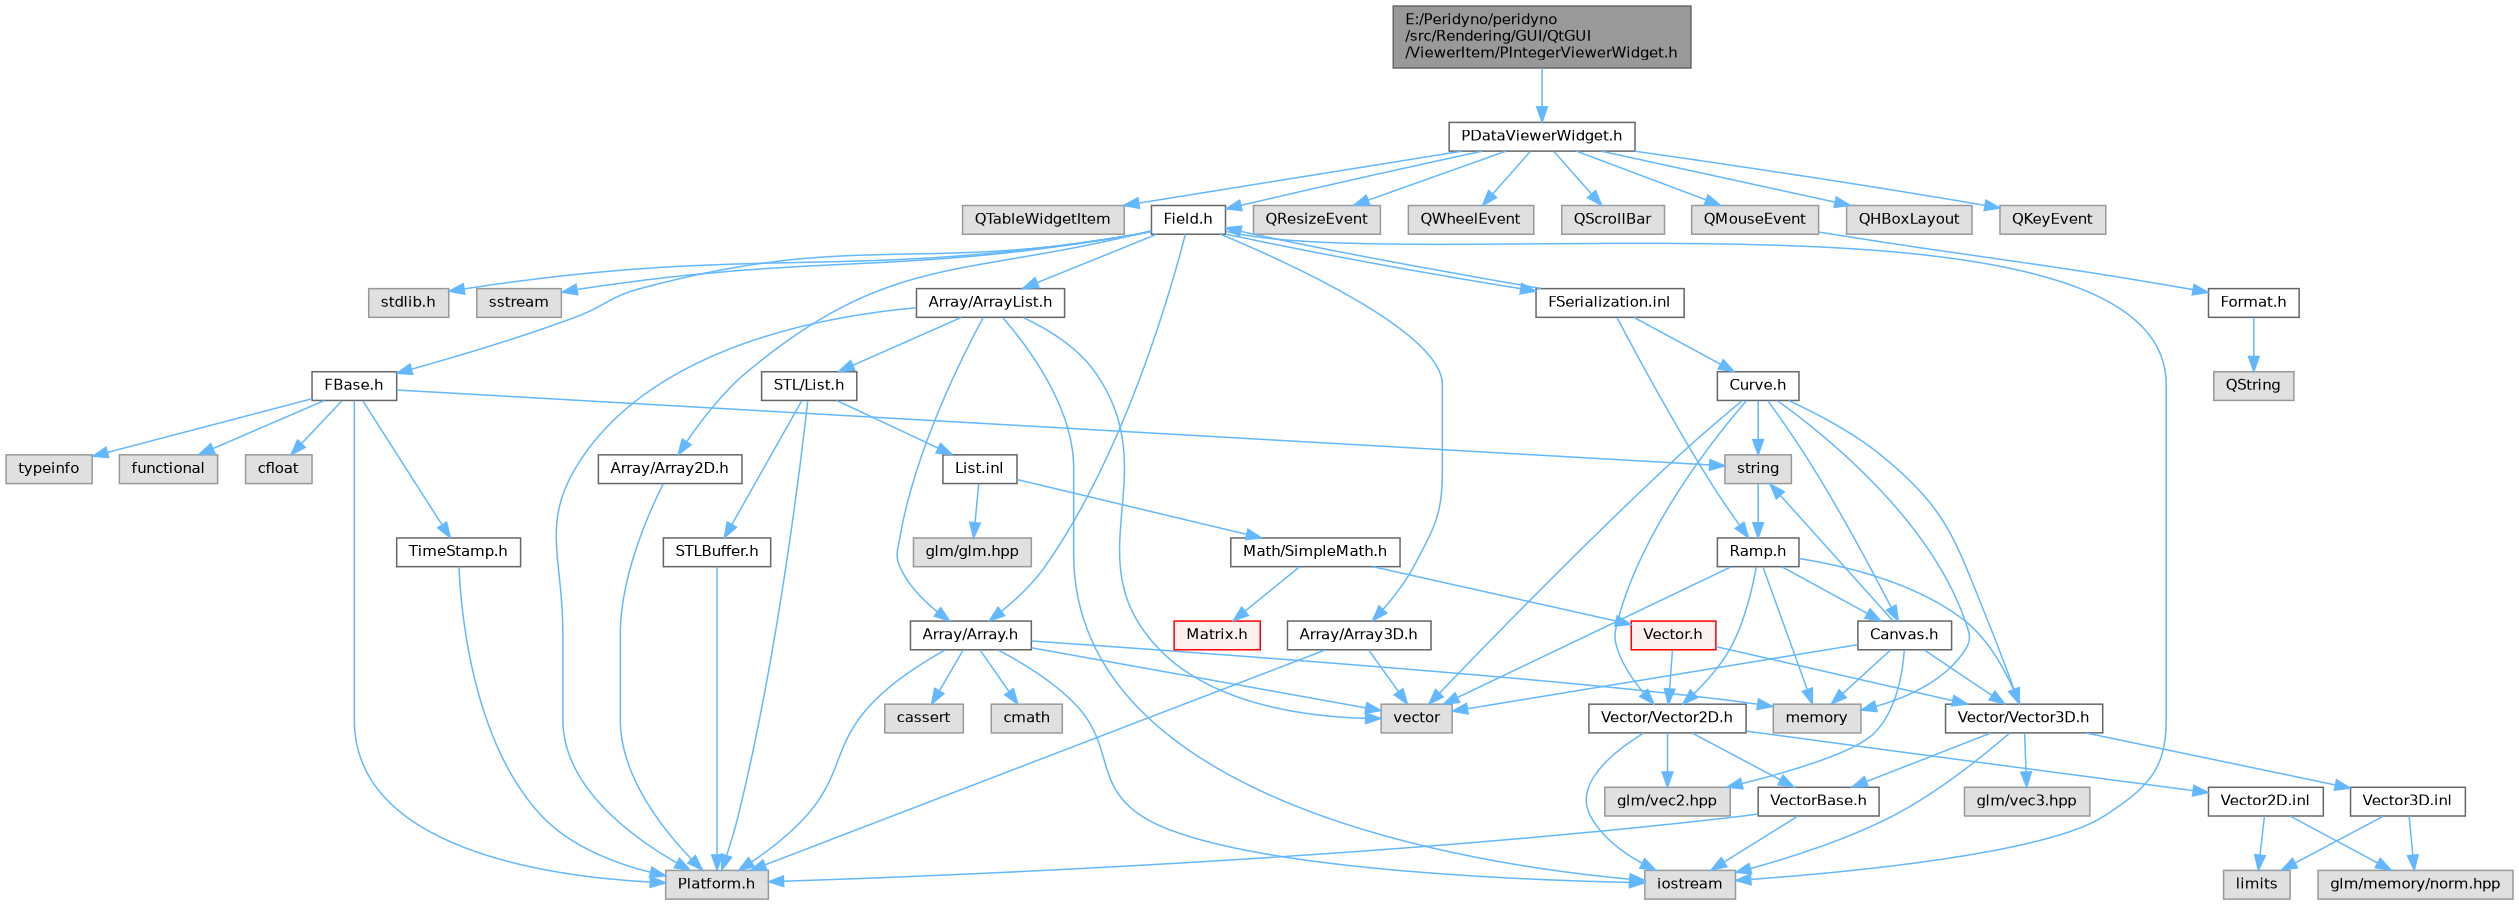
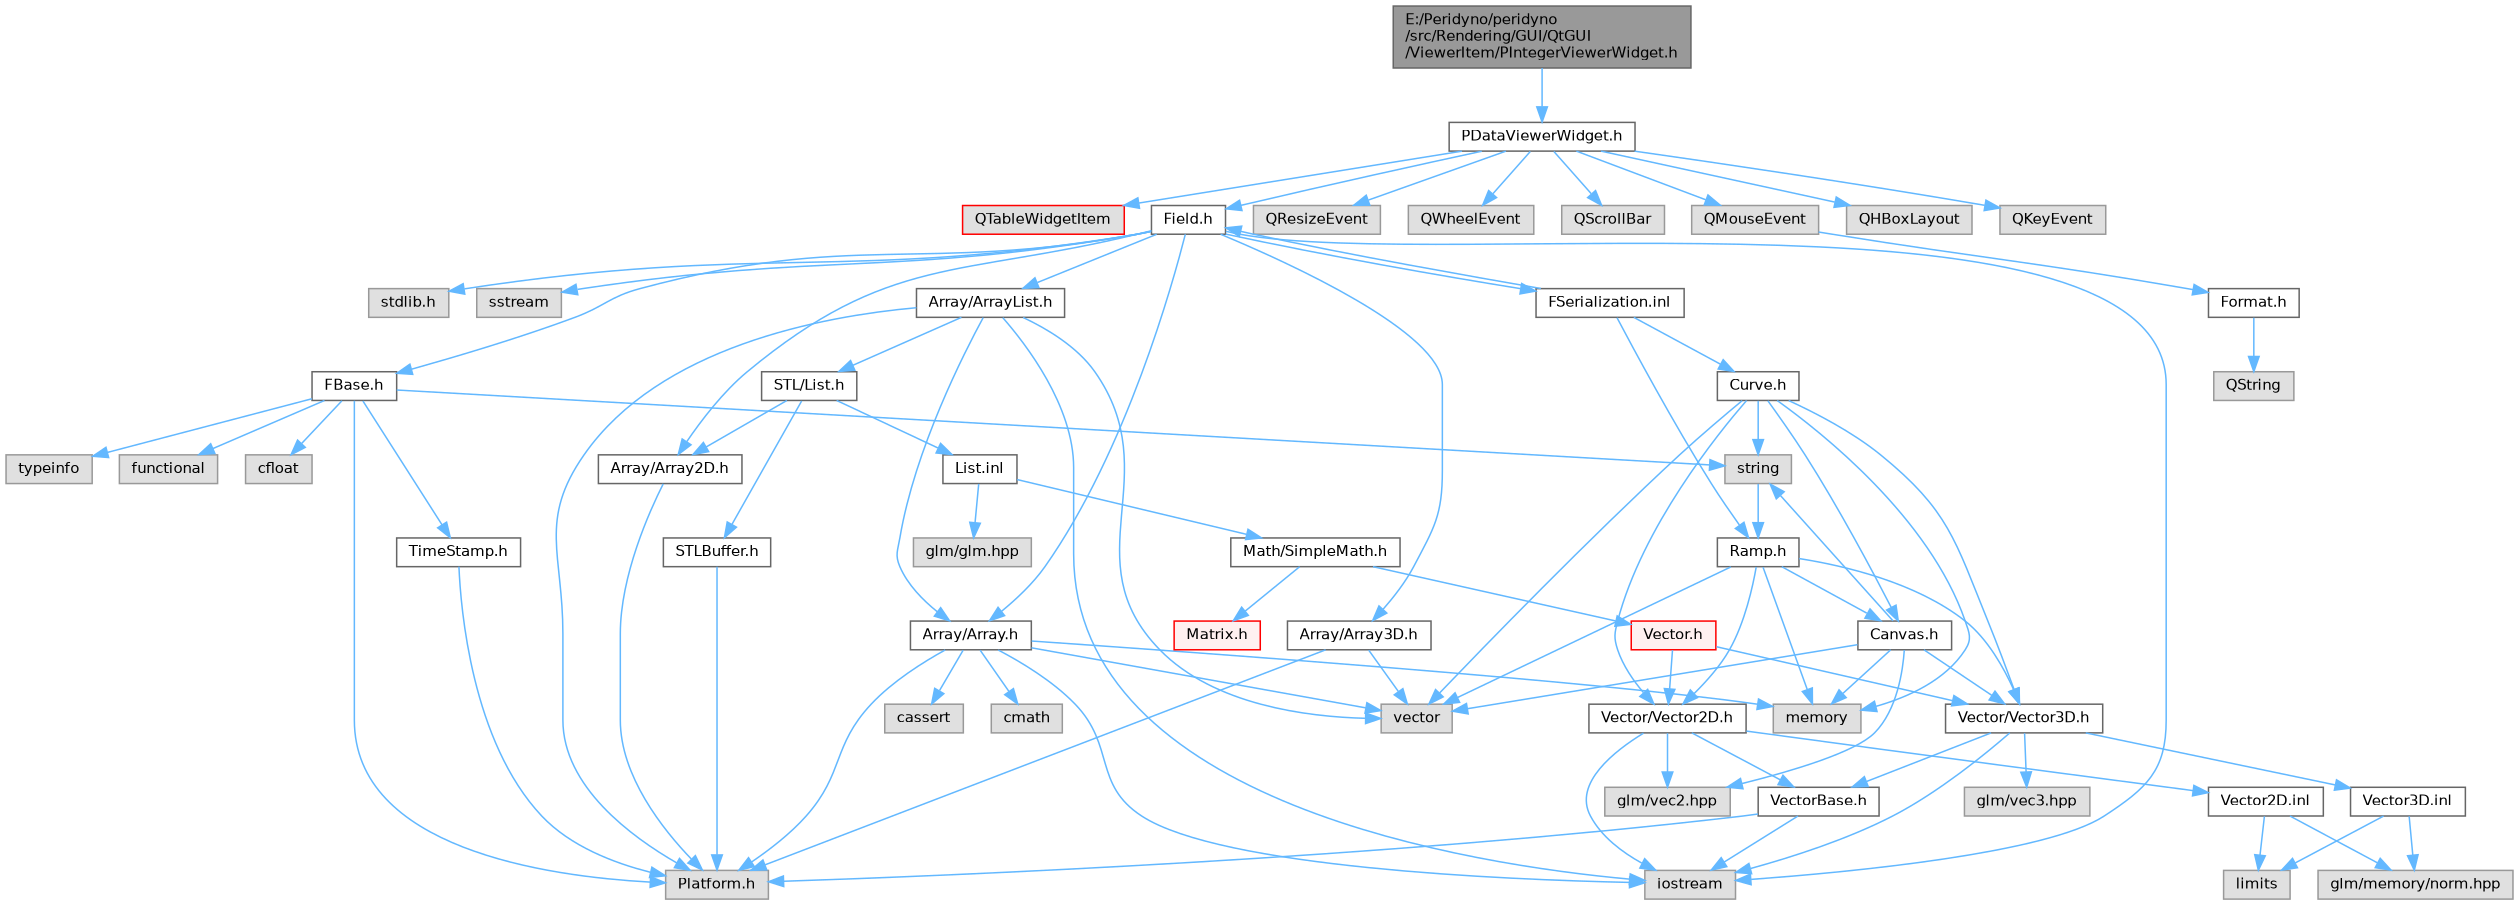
node "QTableWidgetItem": color grey60 -> red
edge "STL/List.h" -> "Platform.h": now "STL/List.h" -> "Array/Array2D.h"
